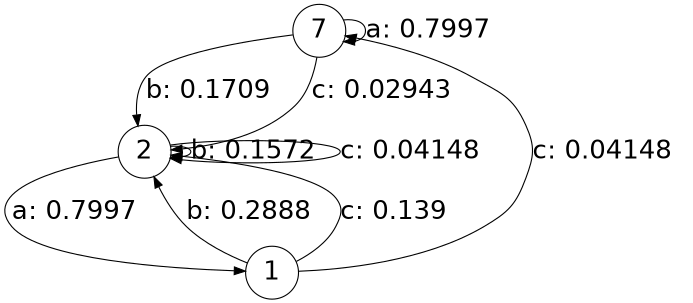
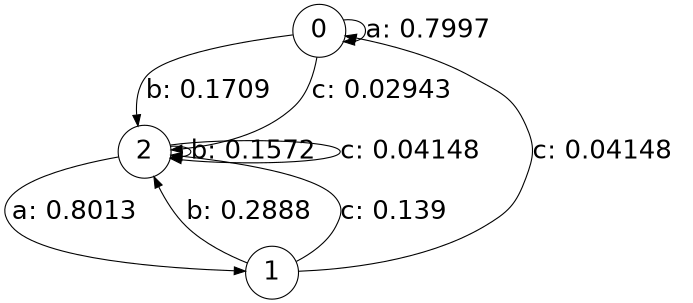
node "7": label "7" -> "0"
edge "2" -> "1": label "a: 0.7997   " -> "a: 0.8013   "
